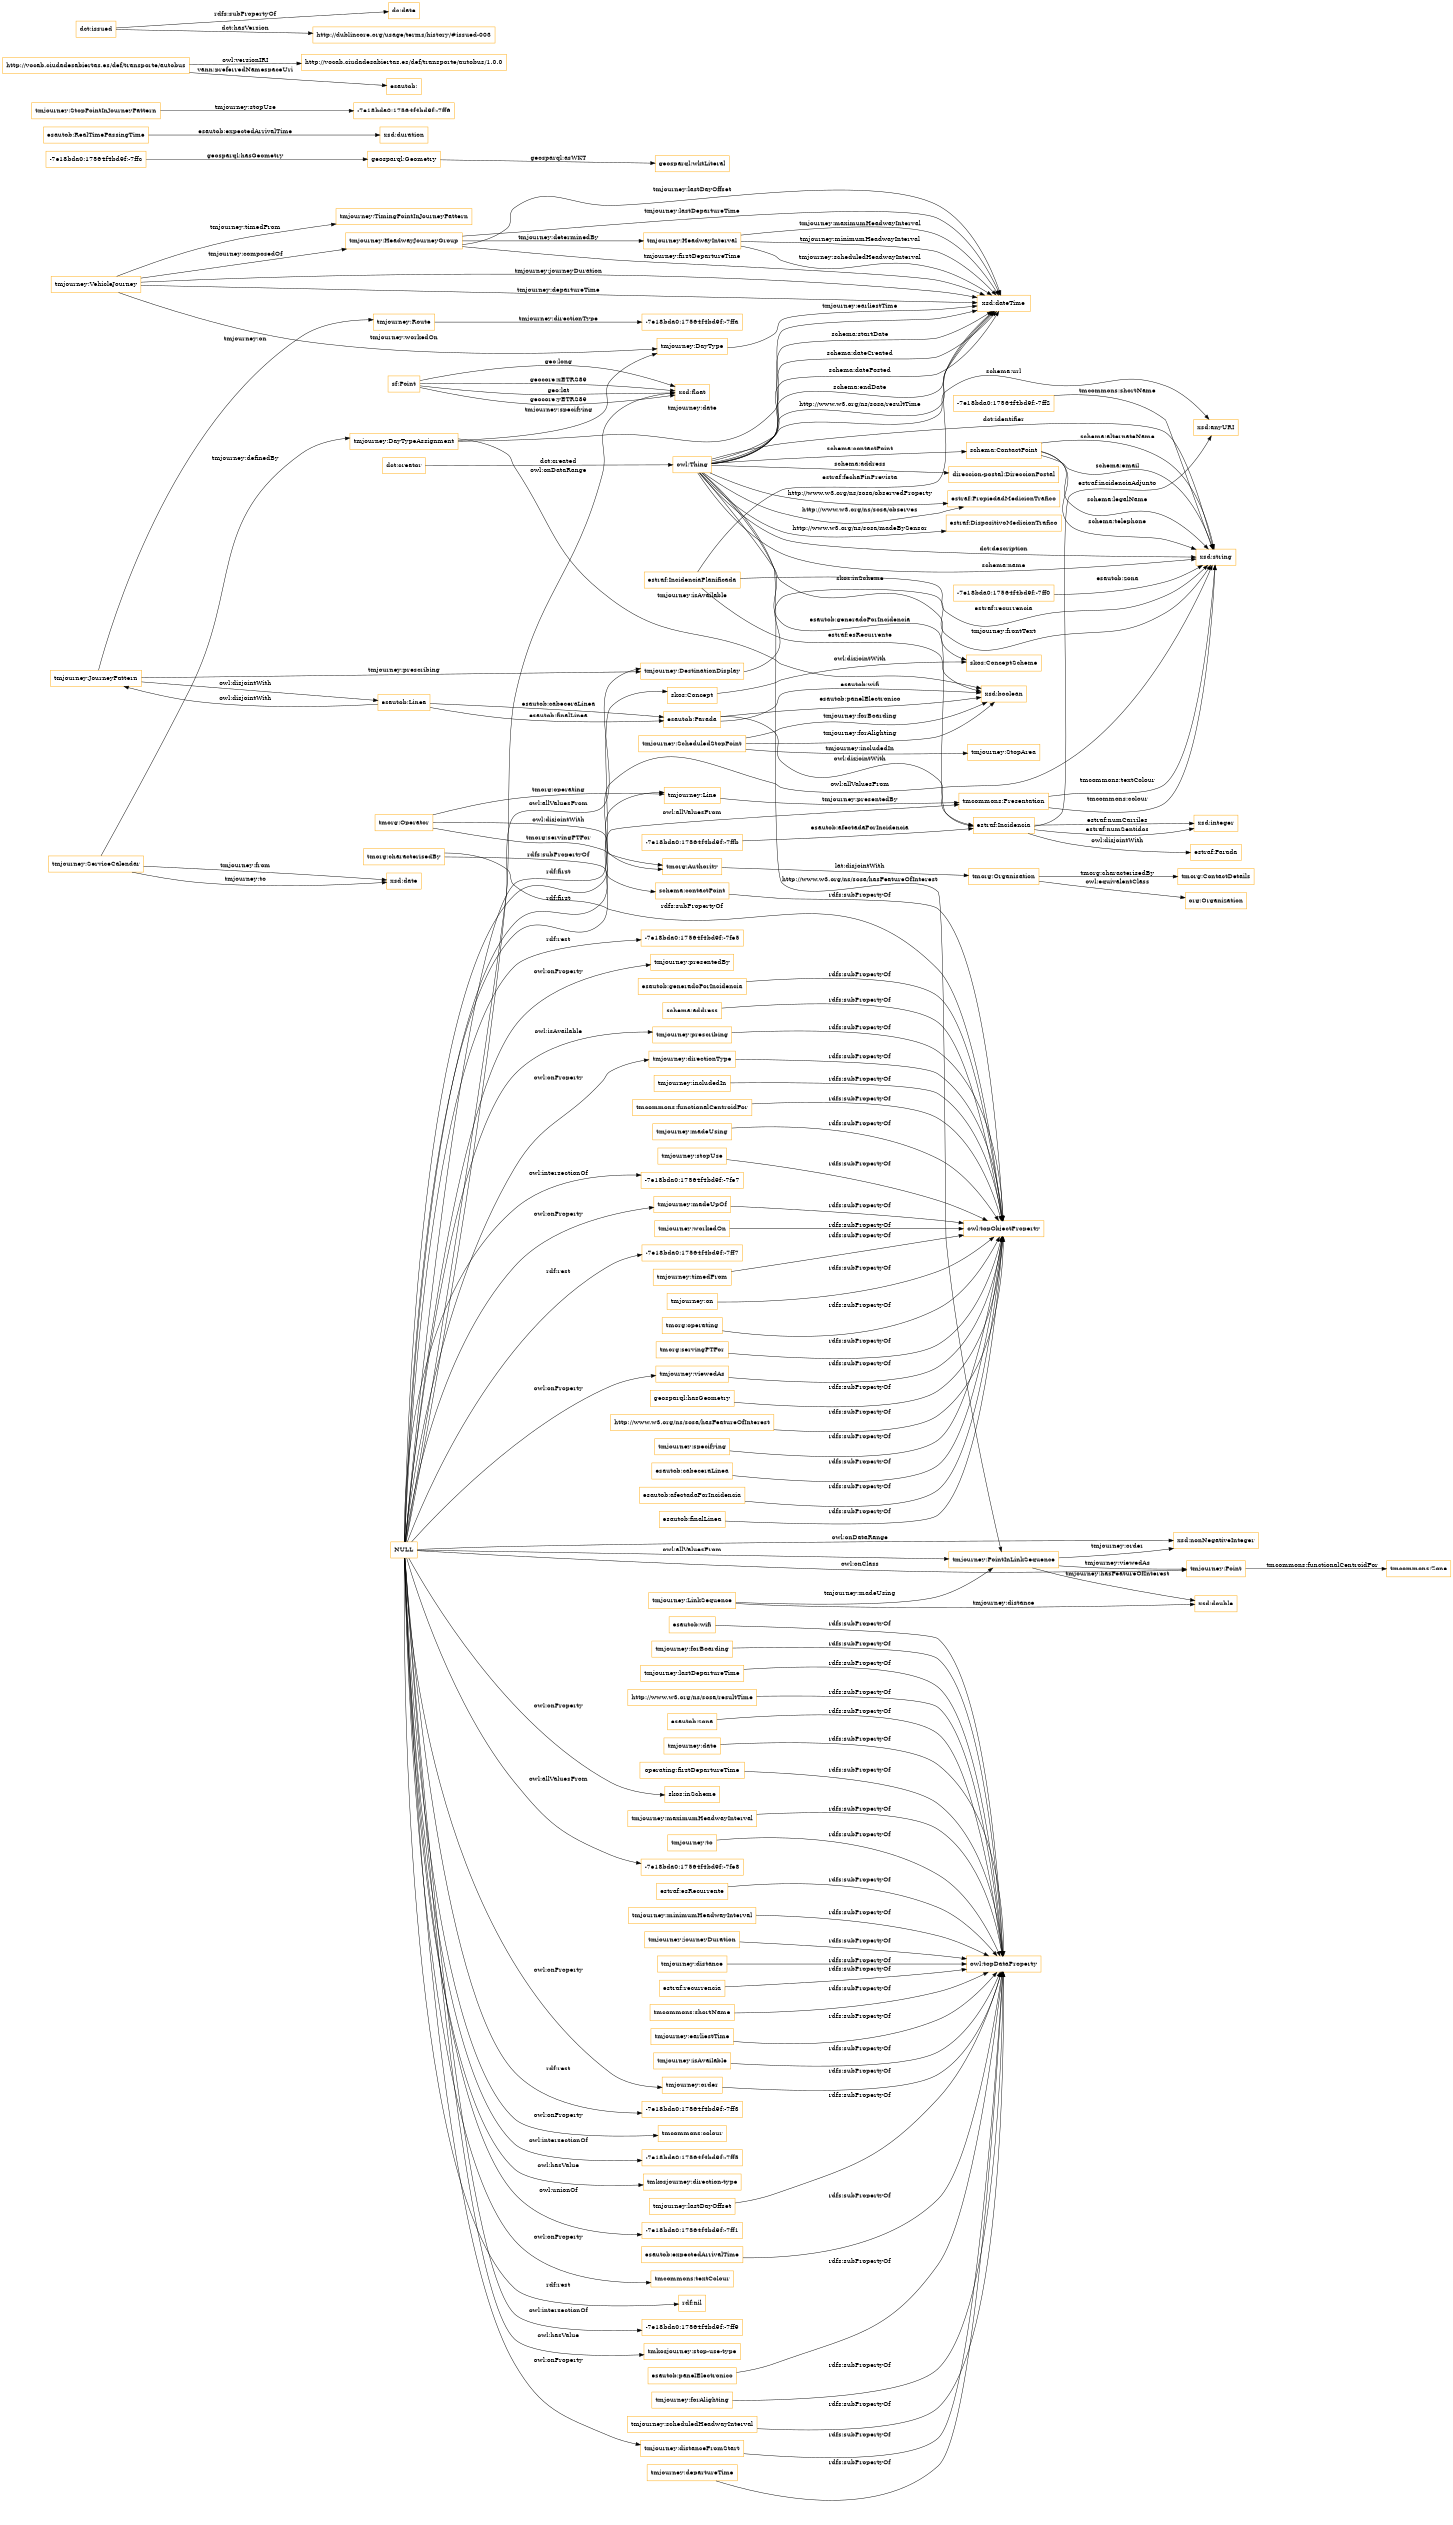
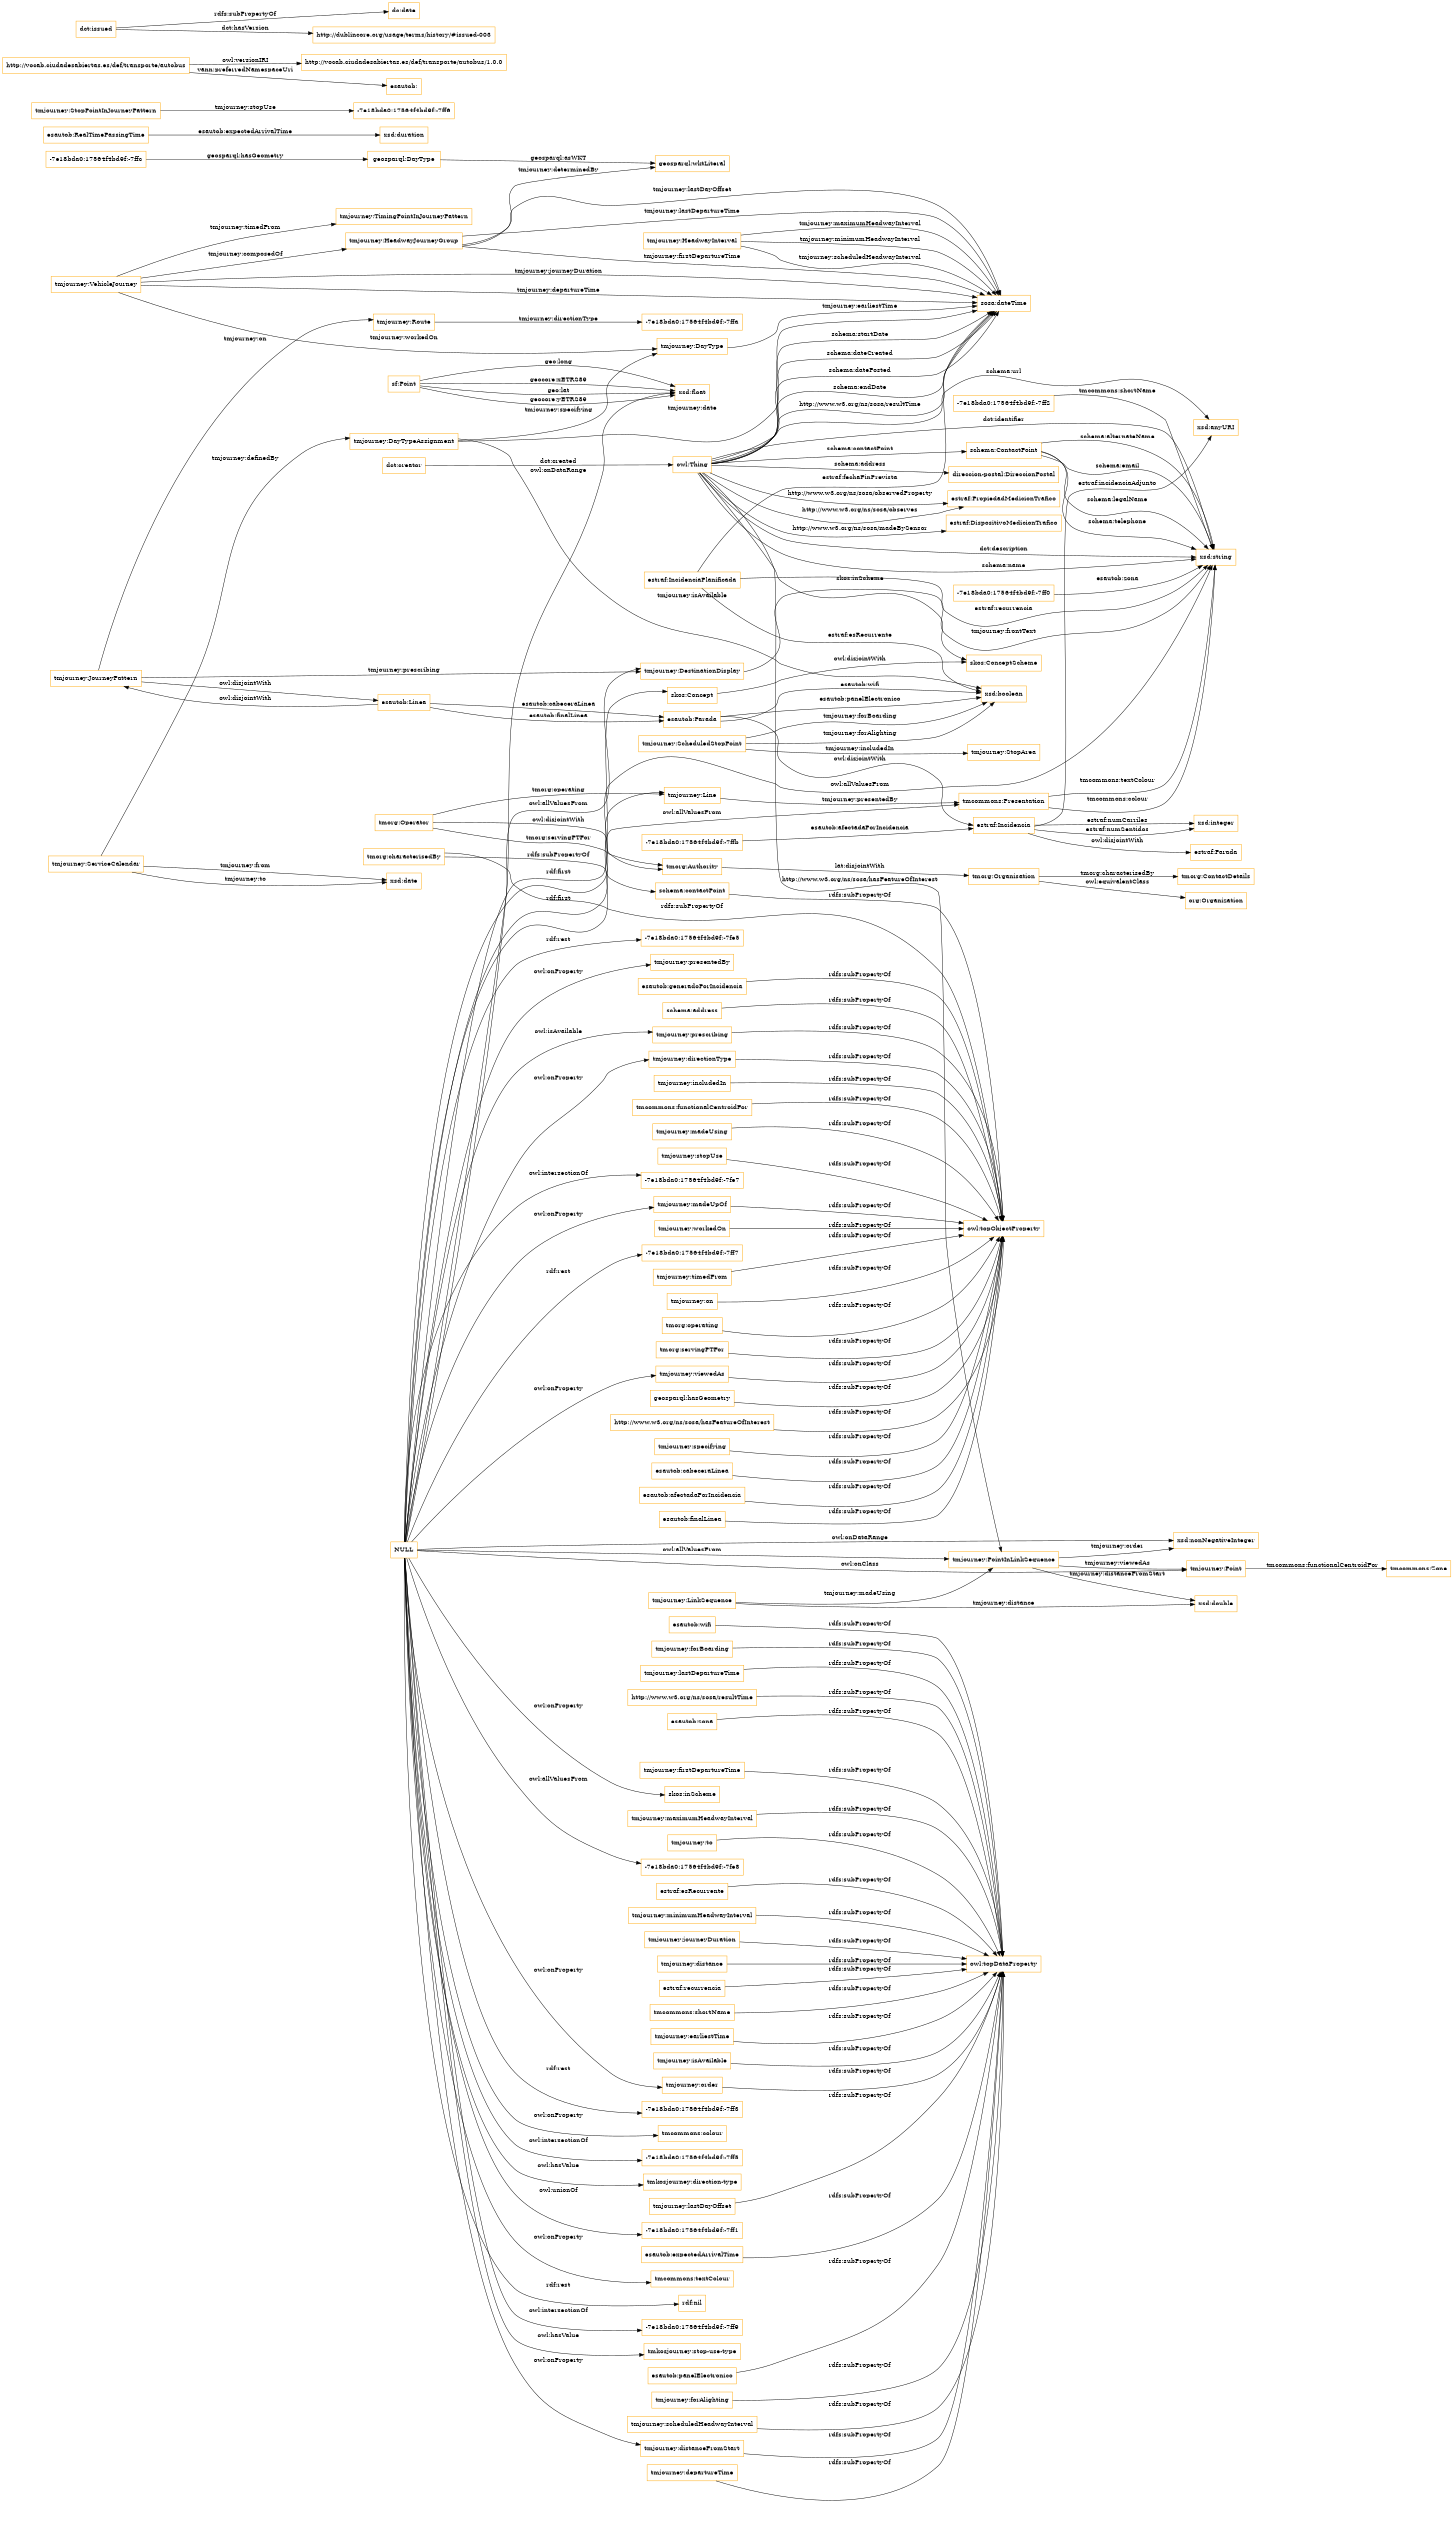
node "geosparql:Geometry": label "geosparql:Geometry" -> "geosparql:DayType"
edge "tmjourney:HeadwayJourneyGroup" -> "tmjourney:HeadwayInterval": now "tmjourney:HeadwayJourneyGroup" -> "geosparql:wktLiteral"
node "xsd:dateTime": label "xsd:dateTime" -> "sosa:dateTime"
edge "owl:Thing" -> "estraf:Incidencia": removed, label "esautob:generadoPorIncidencia"
edge "tmjourney:PointInLinkSequence" -> "xsd:double": label "tmjourney:hasFeatureOfInterest" -> "tmjourney:distanceFromStart"
node "tmjourney:date": removed
node "operating:firstDepartureTime": label "operating:firstDepartureTime" -> "tmjourney:firstDepartureTime"
